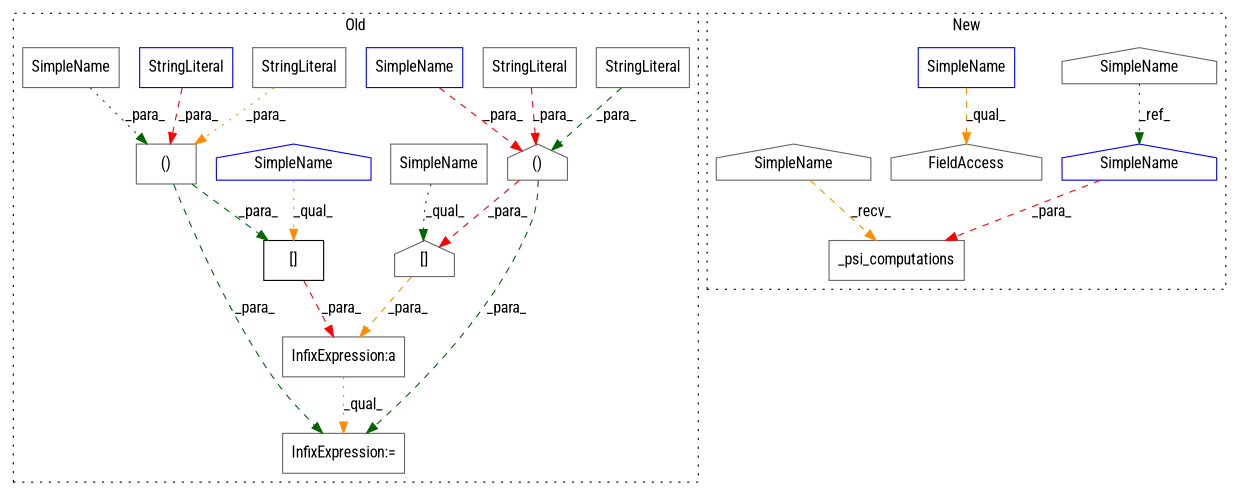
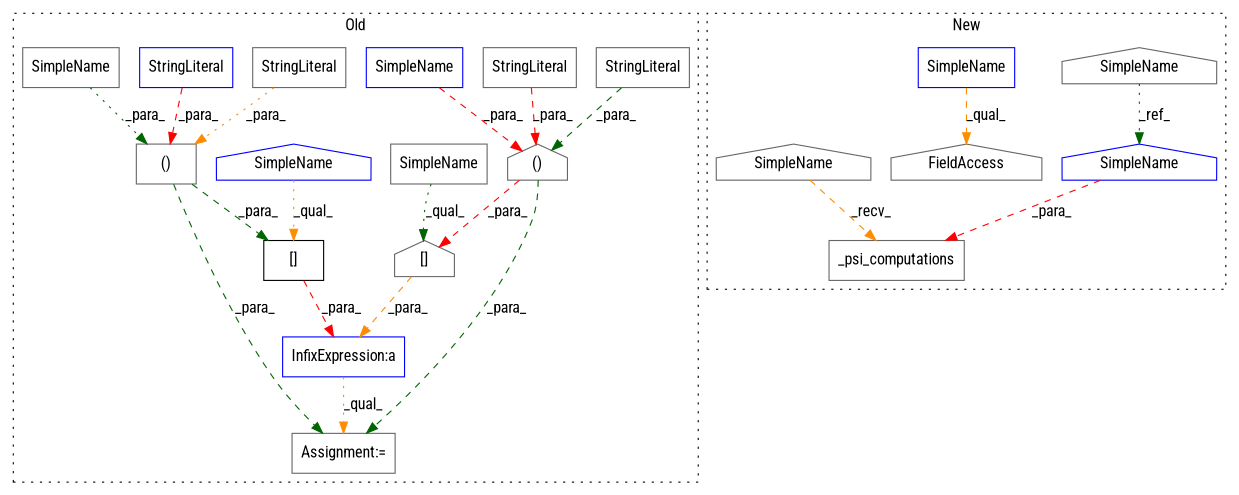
node "InfixExpression:a": color gray40 -> blue
node "InfixExpression:=": label "InfixExpression:=" -> "Assignment:="
